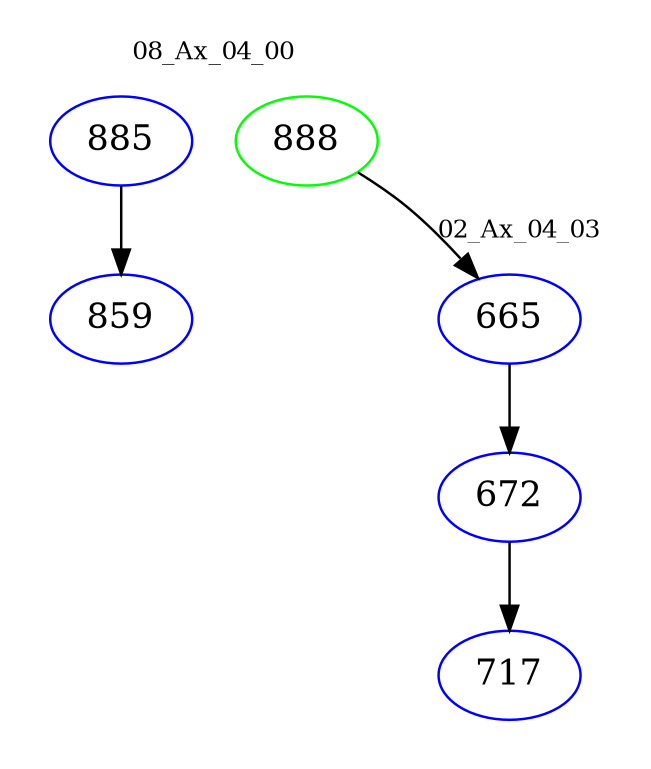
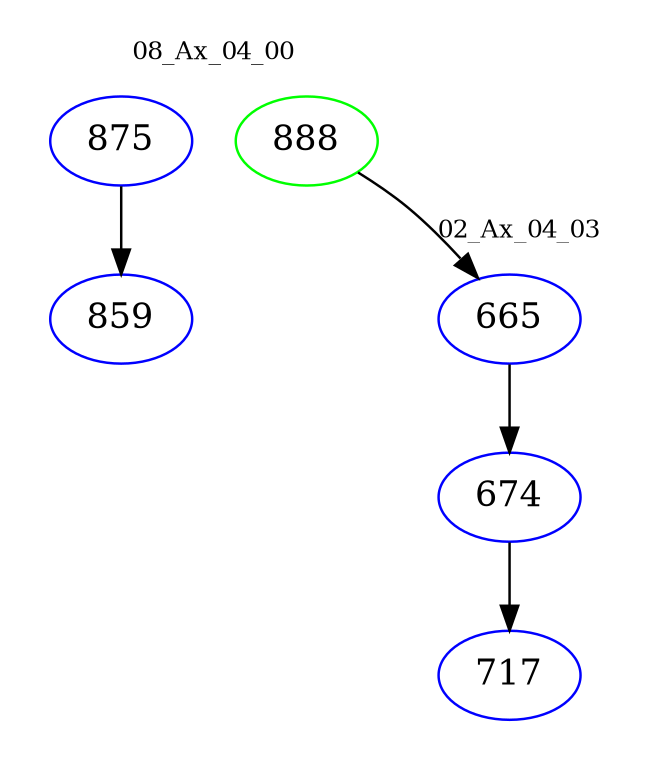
node "885": label "885" -> "875"
node "672": label "672" -> "674"
